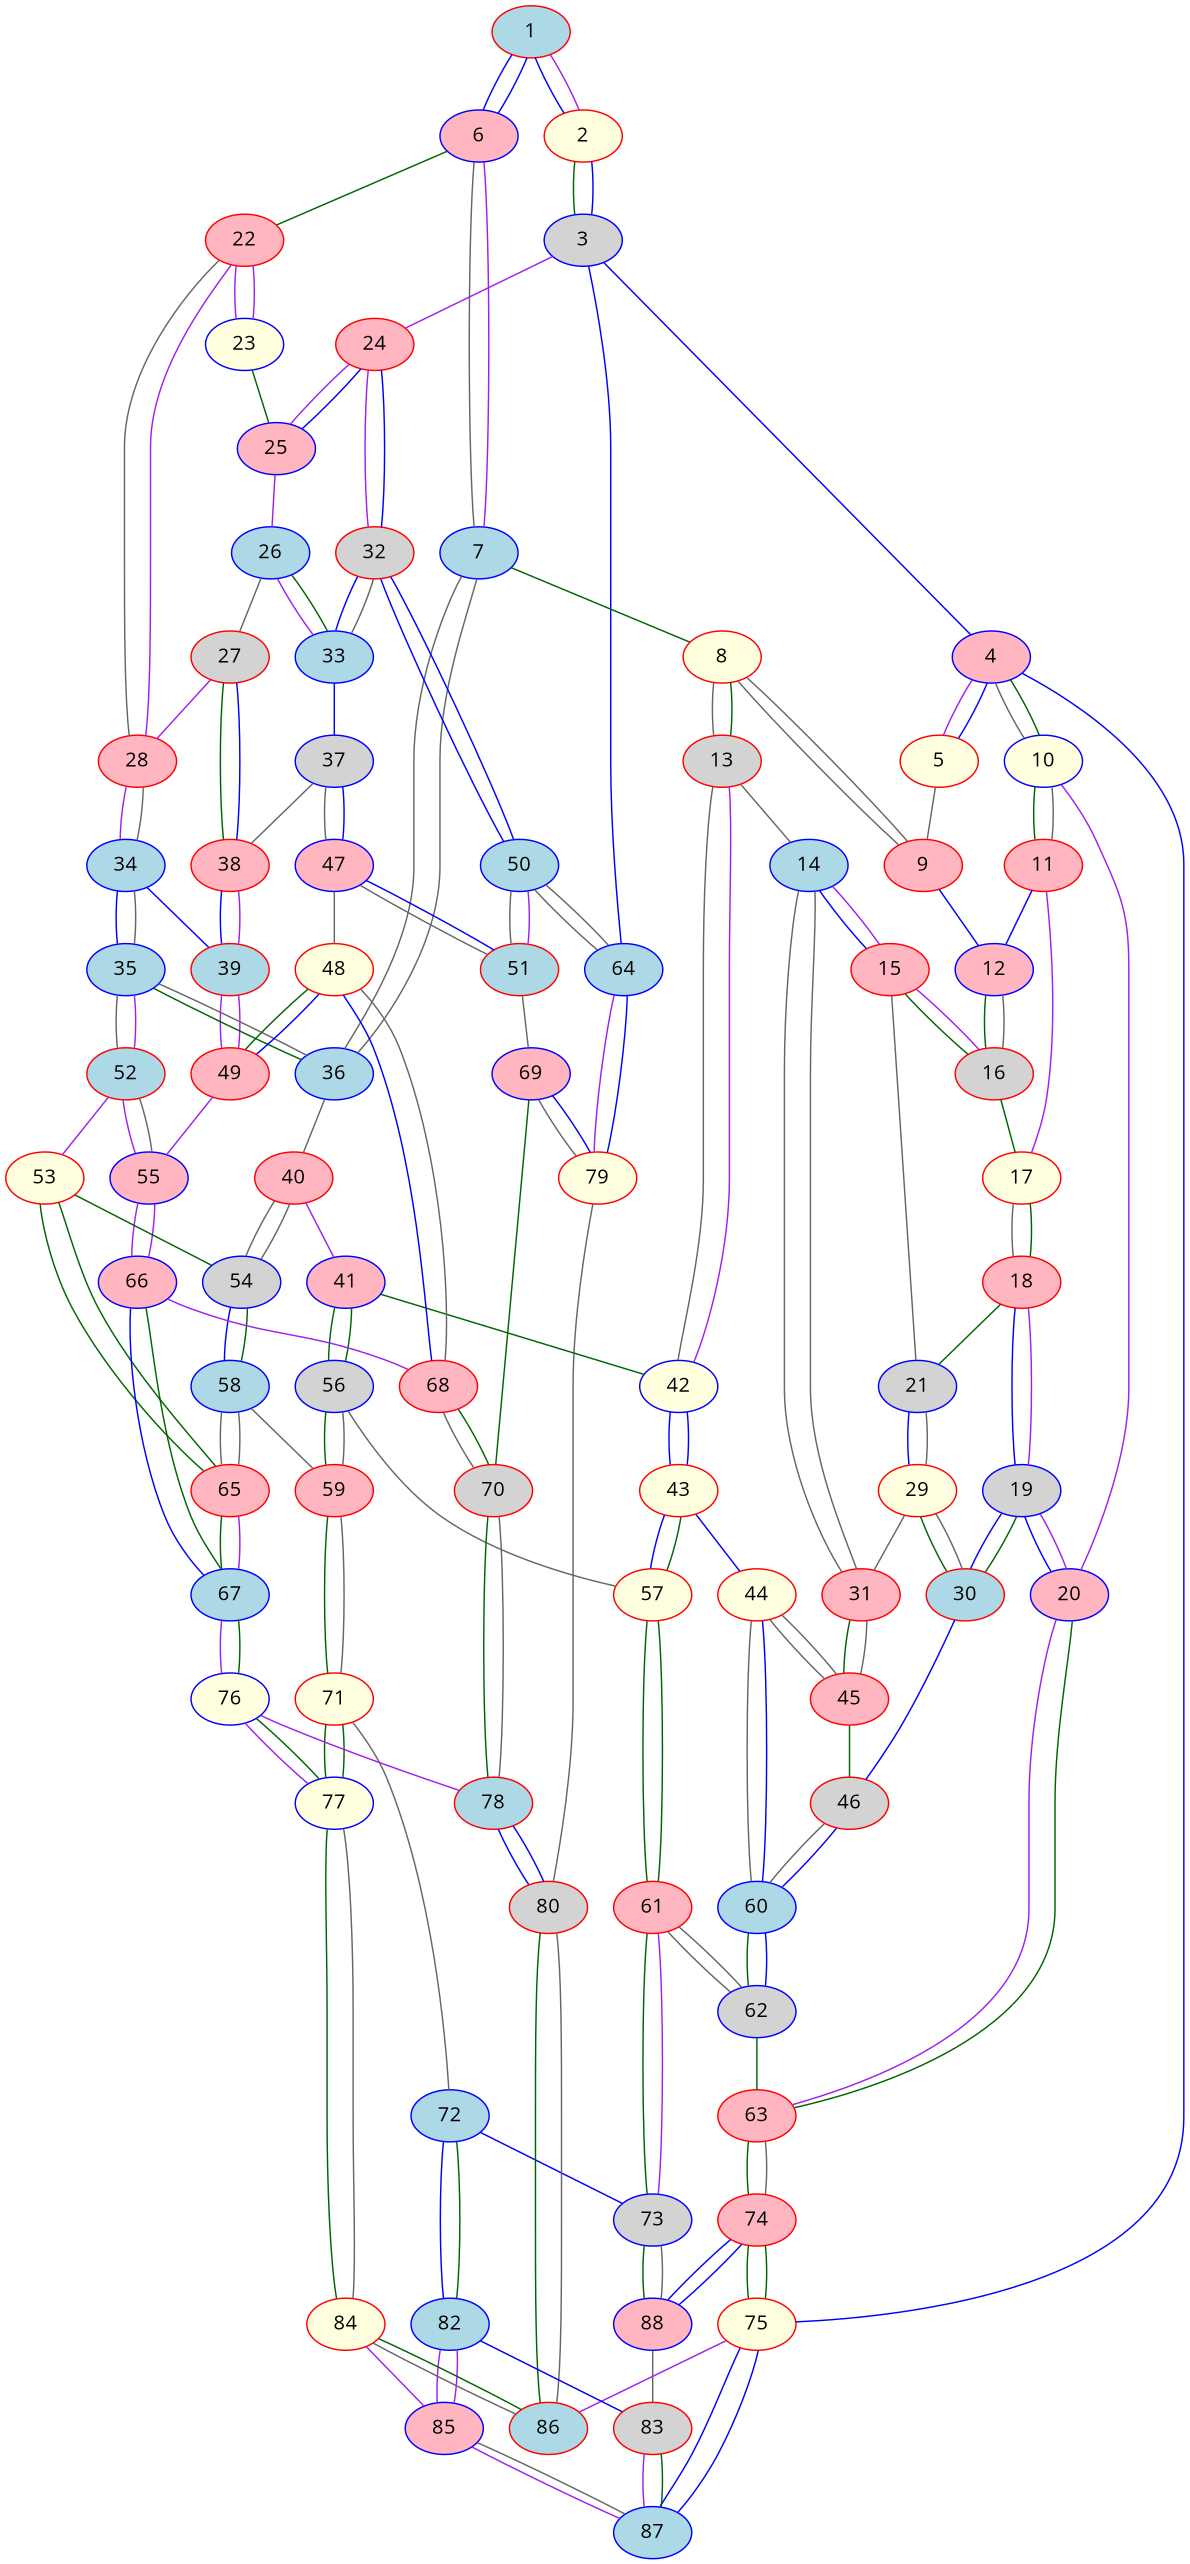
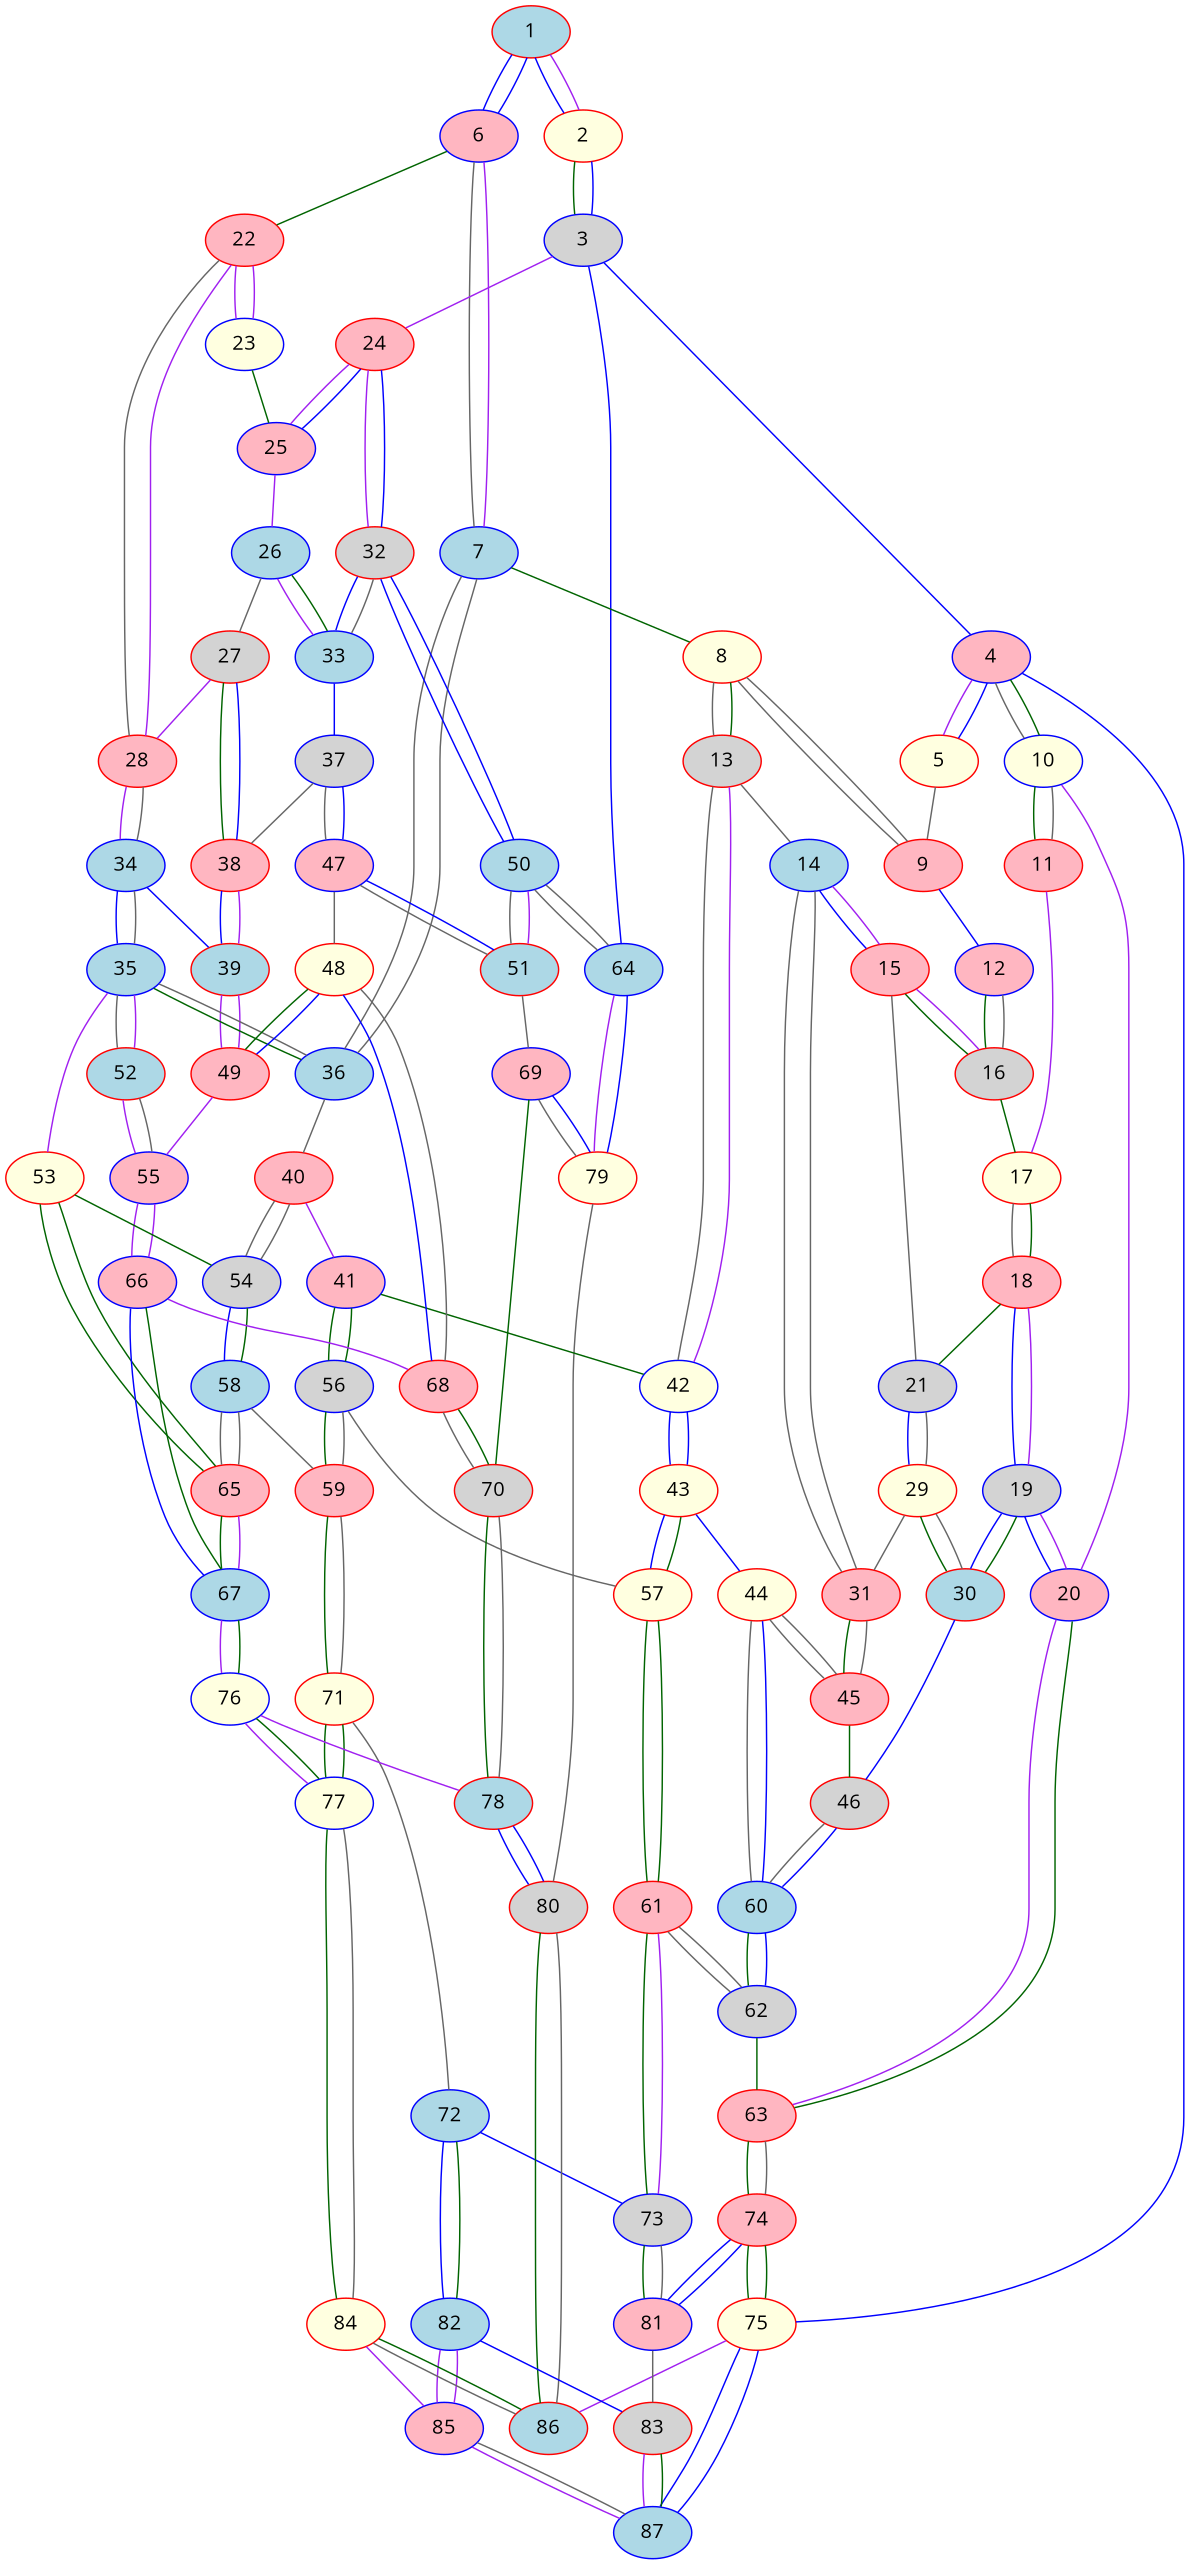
edge "11" -- "12": removed
edge "52" -- "53": now "35" -- "53"
node "88": label "88" -> "81"
